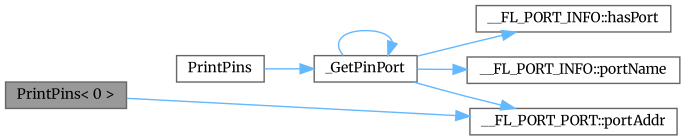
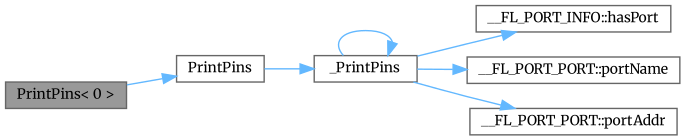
node "_GetPinPort": label "_GetPinPort" -> "_PrintPins"
node "__FL_PORT_INFO::portName": label "__FL_PORT_INFO::portName" -> "__FL_PORT_PORT::portName"
edge "PrintPins< 0 >" -> "__FL_PORT_PORT::portAddr": now "PrintPins< 0 >" -> "PrintPins"
